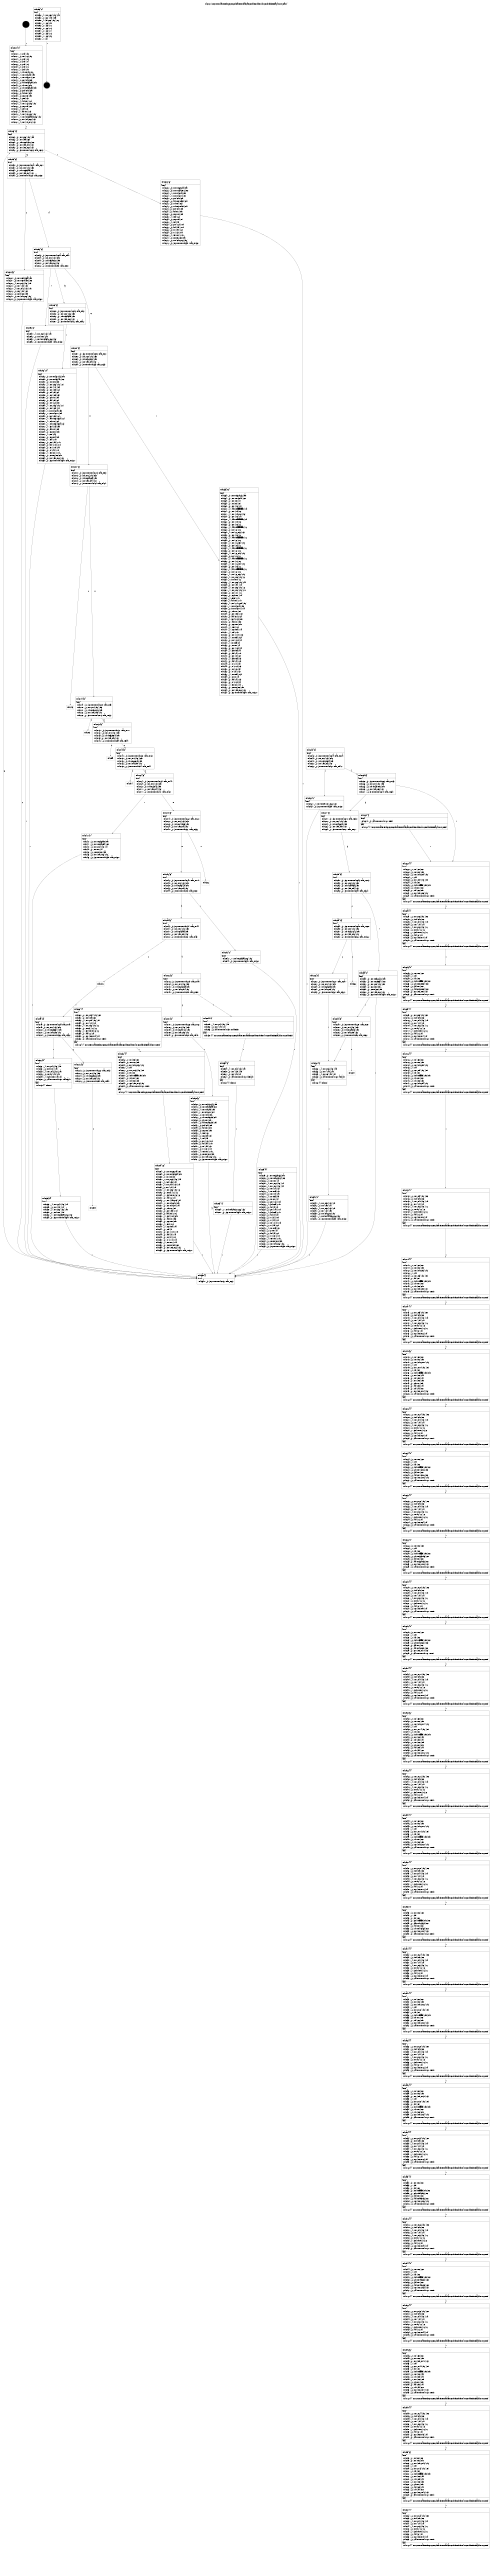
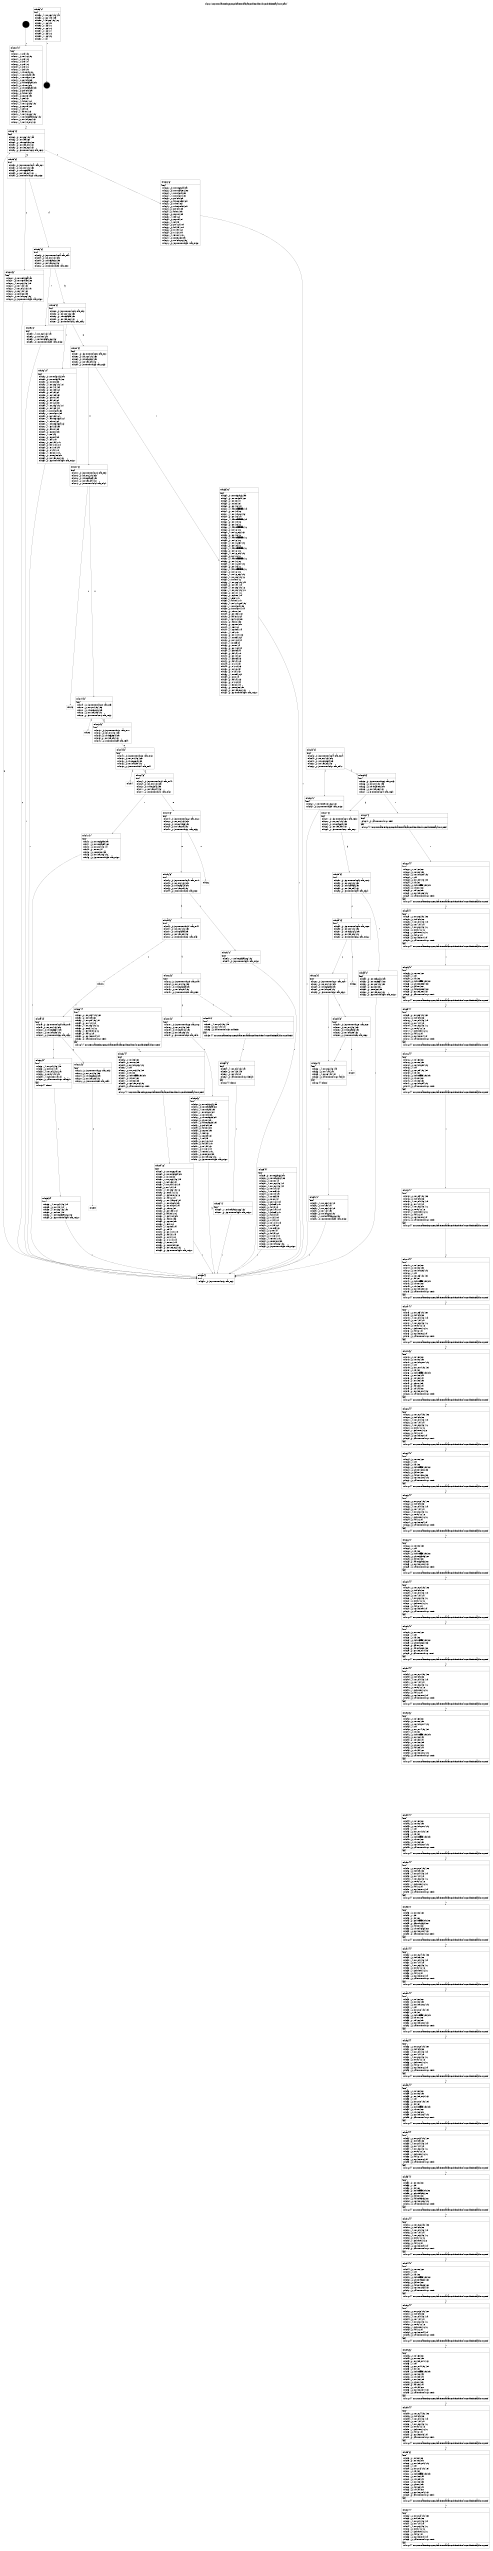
edge "0x4020b5 [25]" -> "0x4020e7 [25]": now "0x4020ce [25]" -> "0x4020e7 [25]"
node "0x402ef9": removed
edge "0x40225e [25]" -> "0x402680 [44]": now "0x40225e [25]" -> "0x40267b [5]"
edge "0x4025ad [27]" -> "0x4022db [25]": now "0x4022c2 [25]" -> "0x4022db [25]"
node "0x402968 [44]": removed
